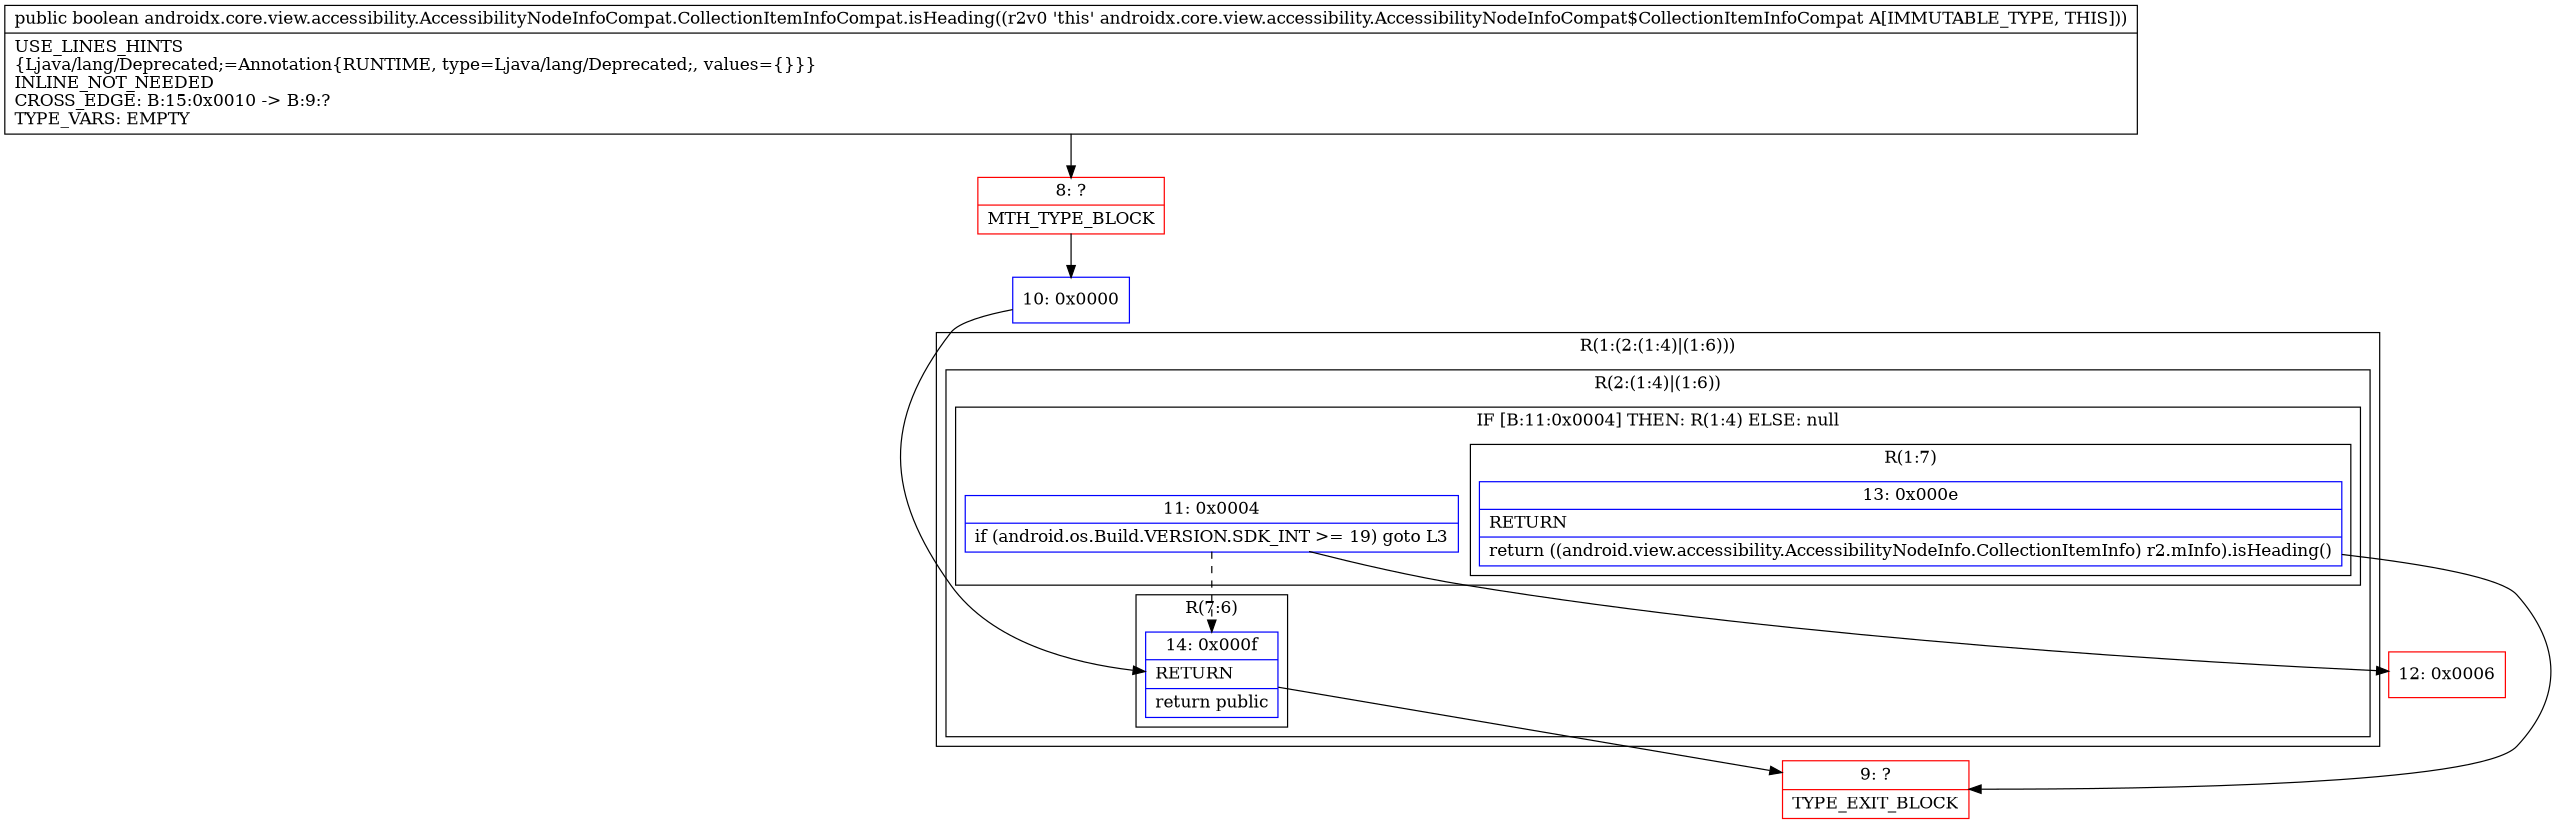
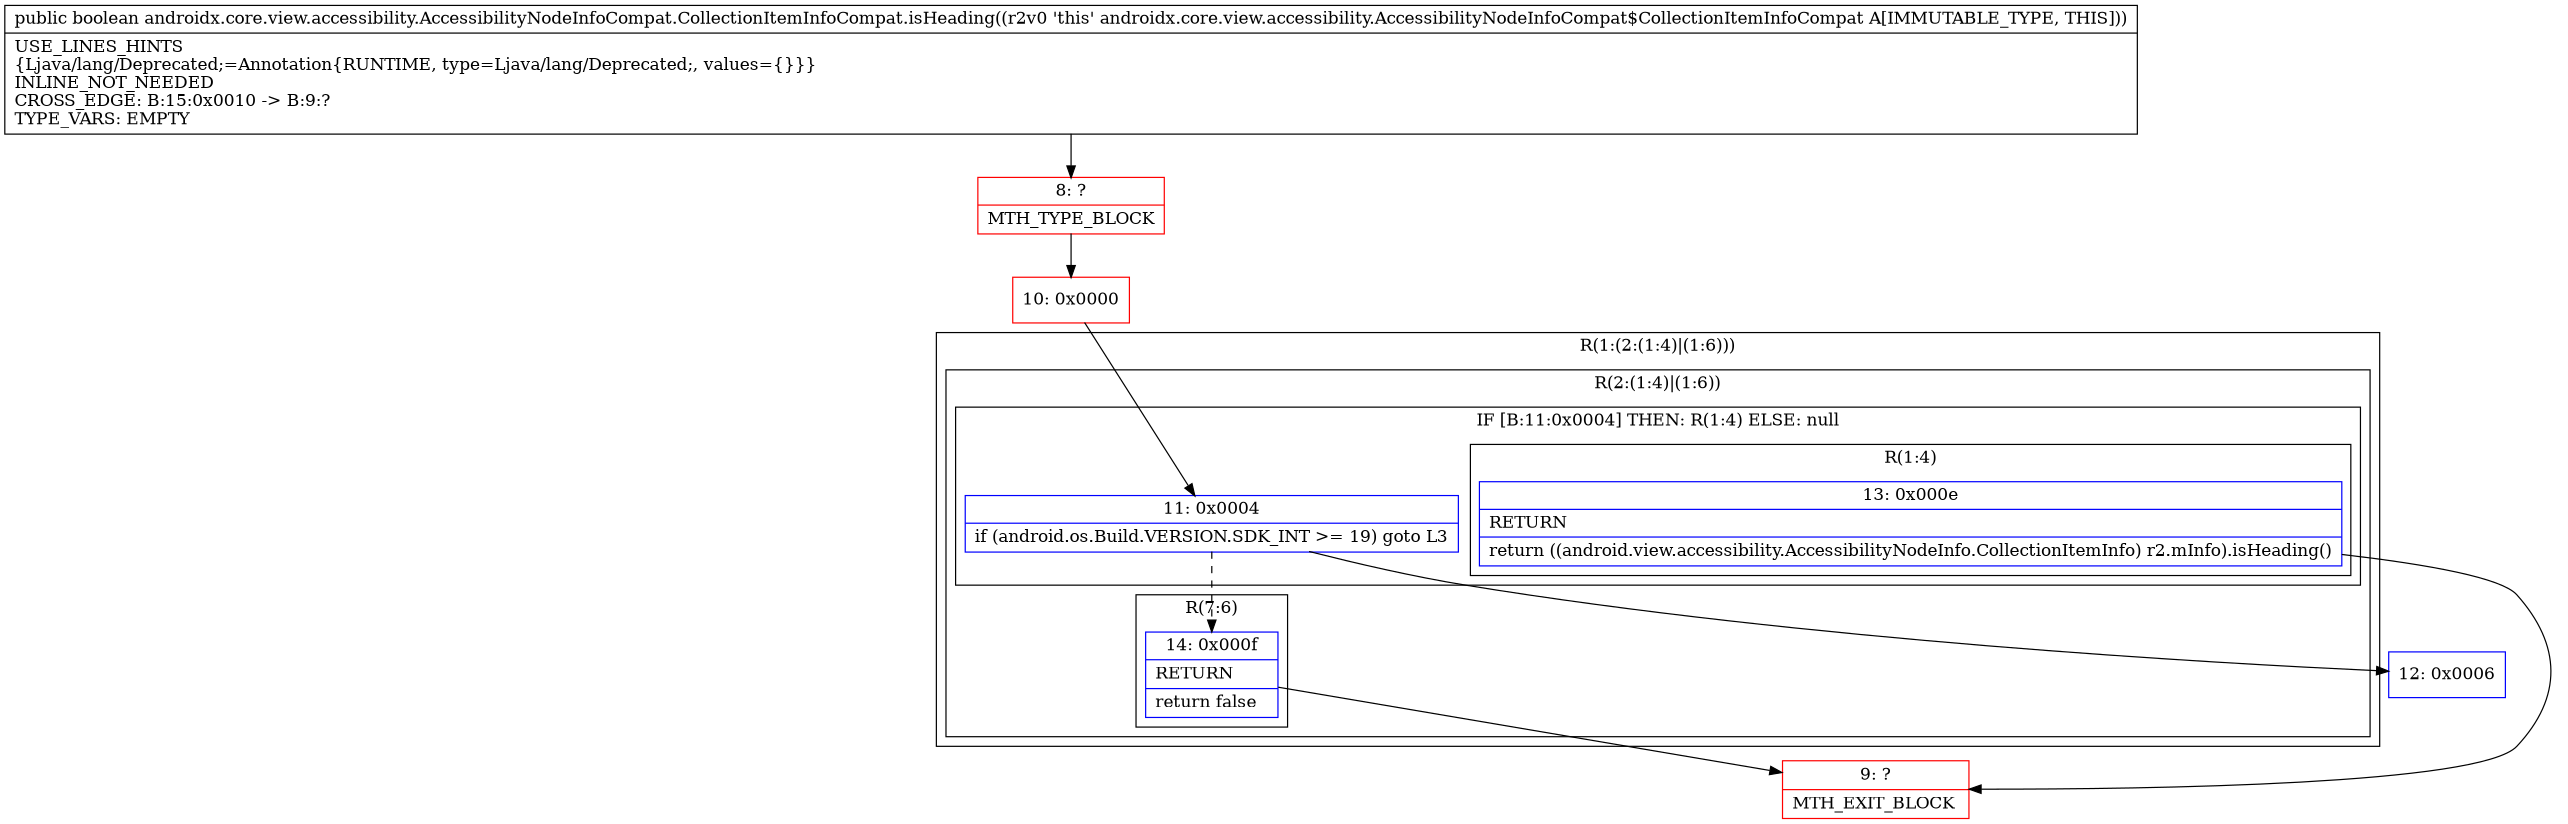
node "10: 0x0000": color blue -> red
cluster "R(1:7)": label "R(1:7)" -> "R(1:4)"
edge "10: 0x0000" -> "14: 0x000f": now "10: 0x0000" -> "11: 0x0004"
node "12: 0x0006": color red -> blue
node "14: 0x000f": text "return public" -> "return false"
node "9: ?": text "TYPE_EXIT_BLOCK" -> "MTH_EXIT_BLOCK"
